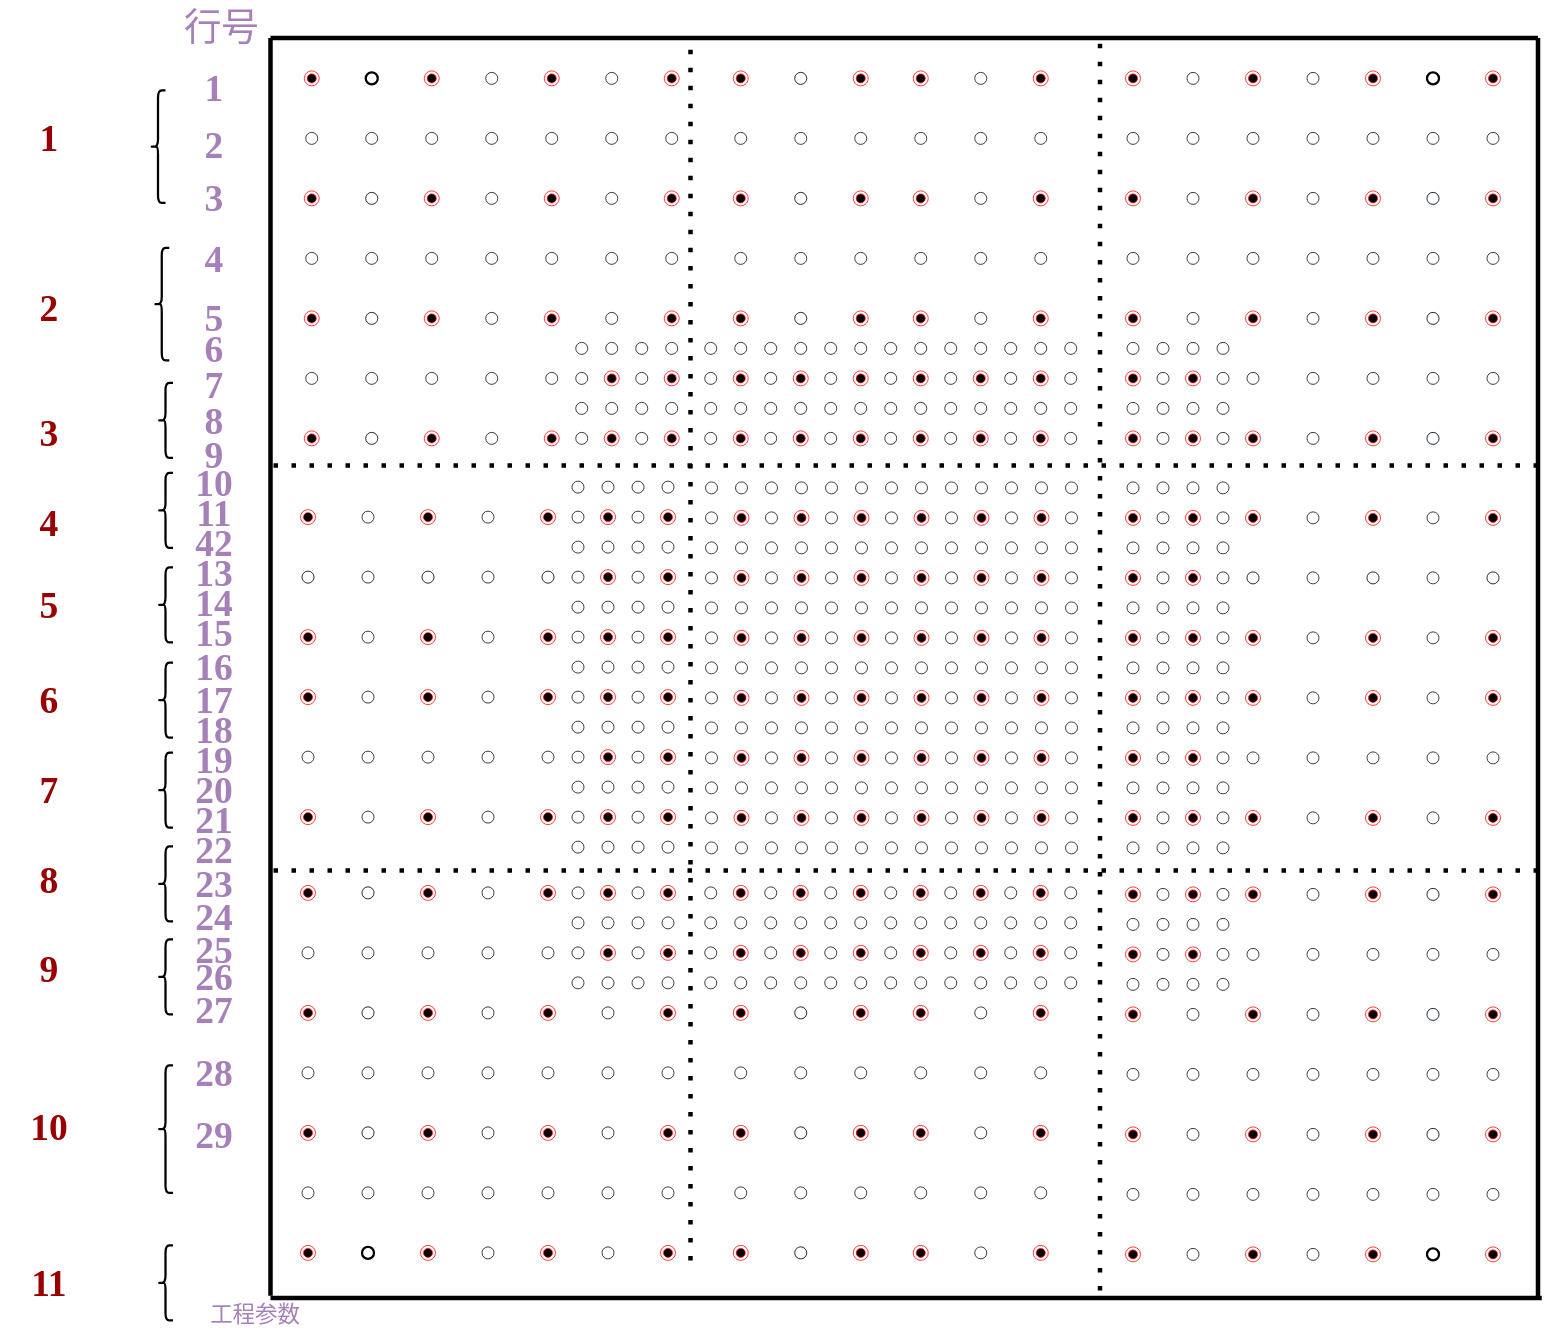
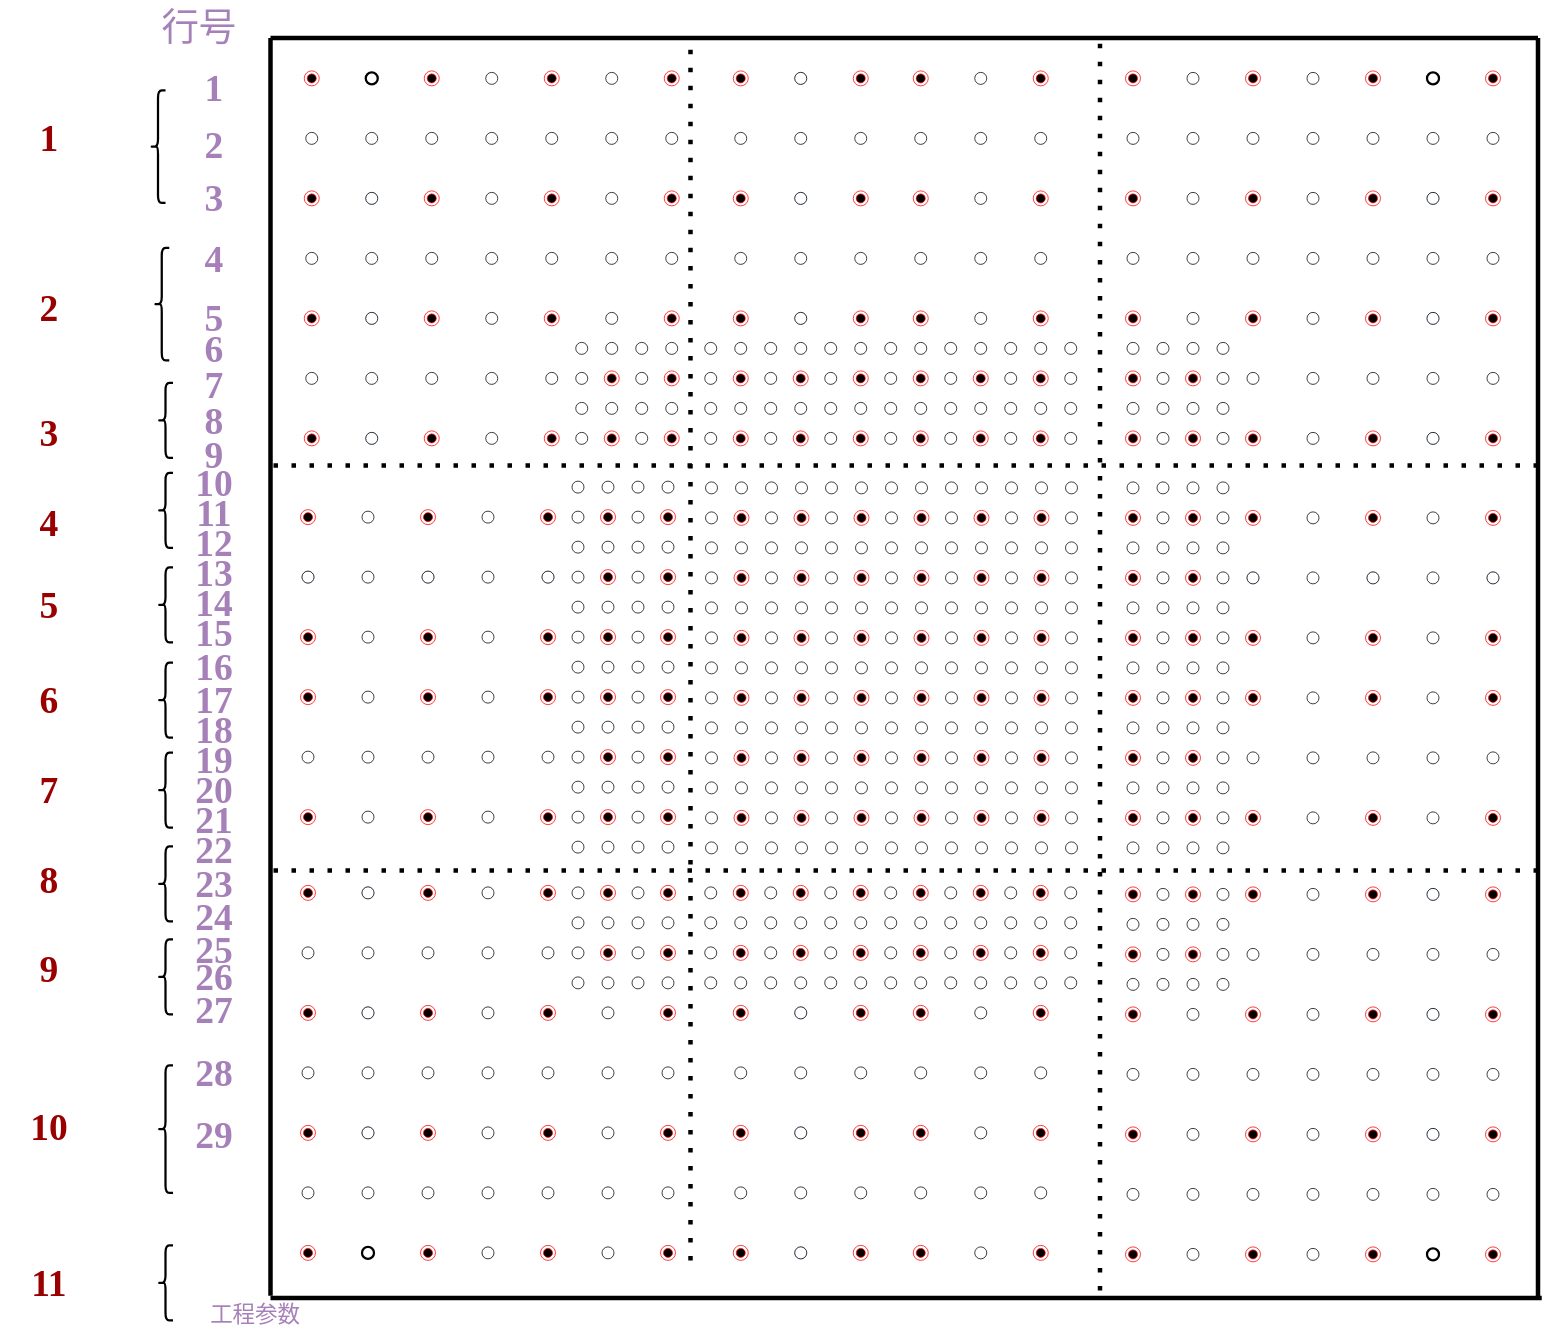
node "行号": moved (222, 27) -> (199, 27)
node "42": label "42" -> "12"
